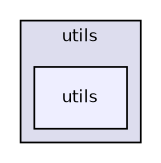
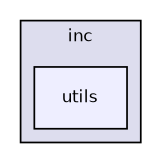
cluster "utils": label "utils" -> "inc"
